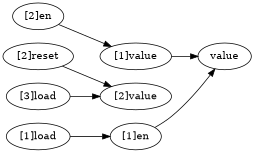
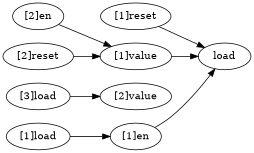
node "[1]reset": added
node "value": label "value" -> "load"
edge "[2]reset" -> "[2]value": now "[2]reset" -> "[1]value"
